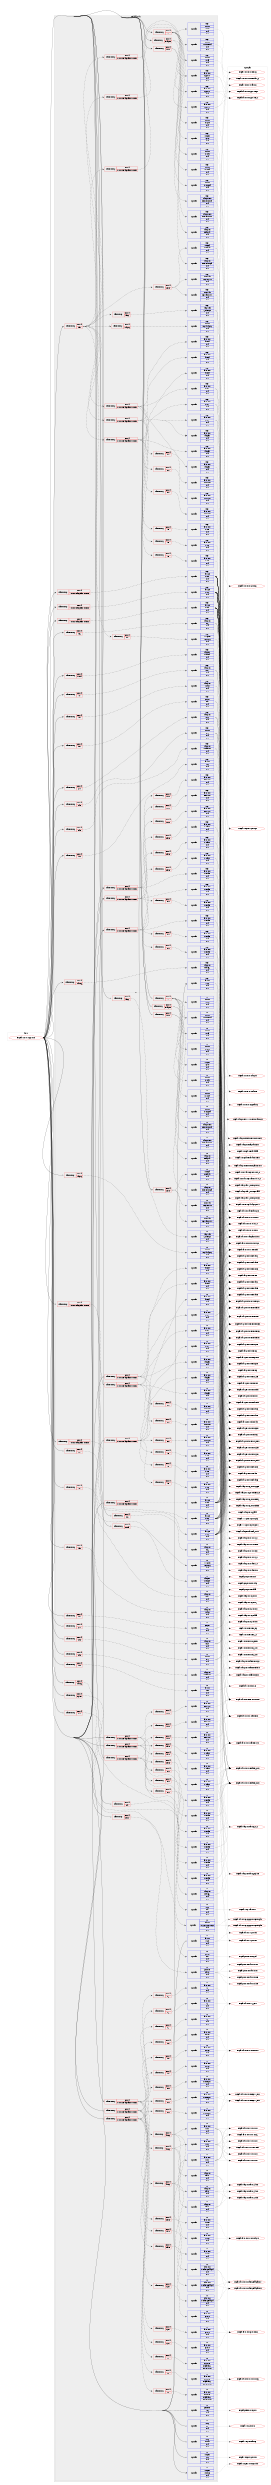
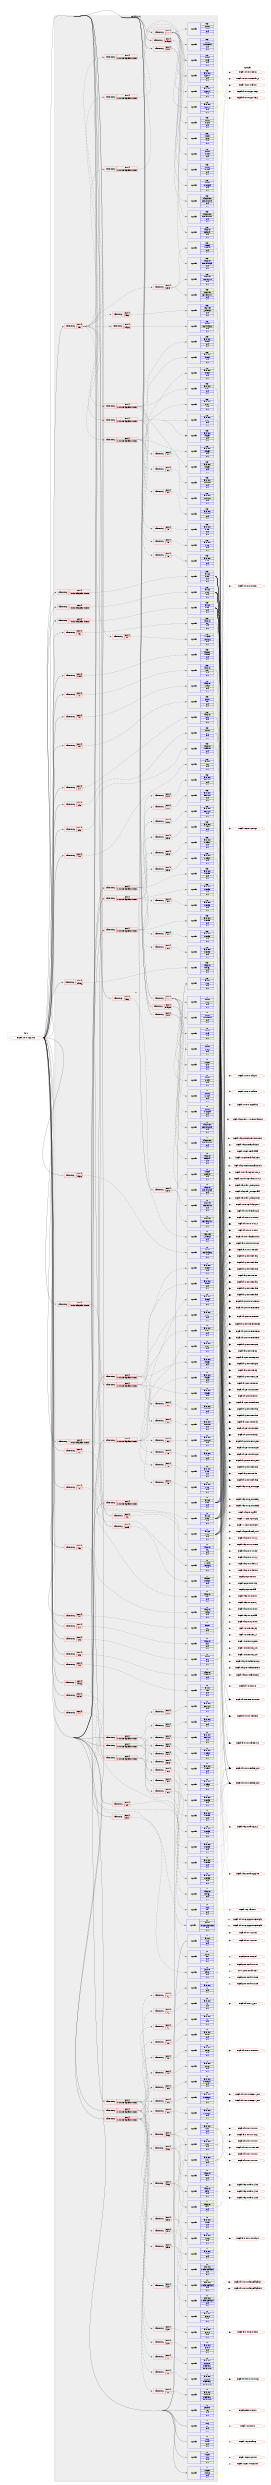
node "portage://media-libs/x264-0.0.20231114-r1": removed
node "portage://app-crypt/pinentry-1.3.1": label "portage://app-crypt/pinentry-1.3.1" -> "dummy://app-crypt/pinentry-1.3.1"
